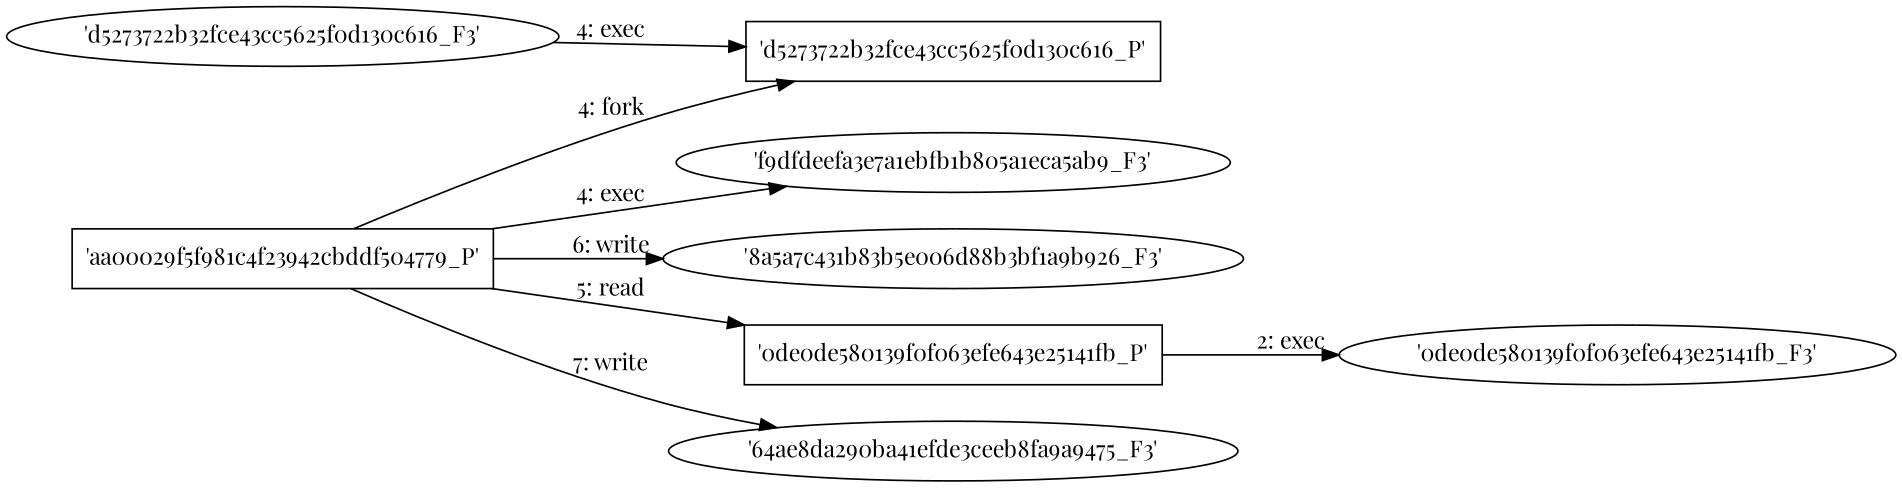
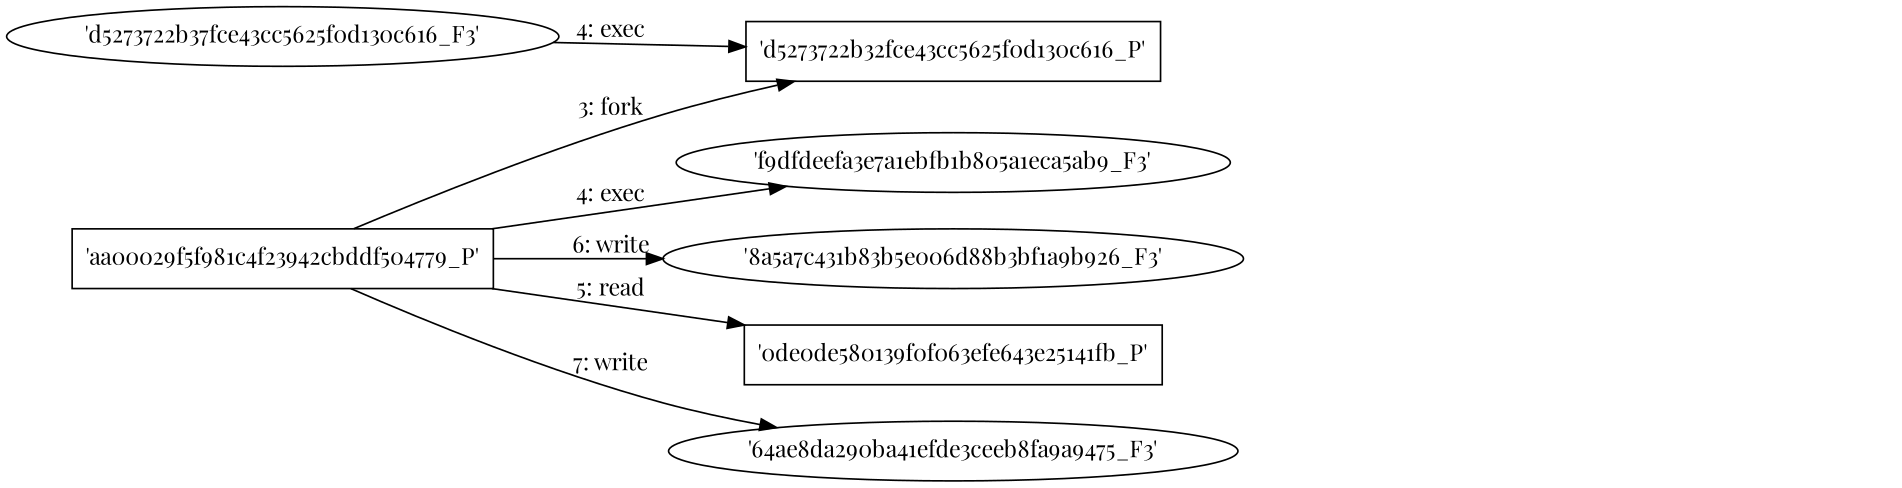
node "'d5273722b32fce43cc5625f0d130c616_F3'": label "'d5273722b32fce43cc5625f0d130c616_F3'" -> "'d5273722b37fce43cc5625f0d130c616_F3'"
edge "'aa00029f5f981c4f23942cbddf504779_P'" -> "'d5273722b32fce43cc5625f0d130c616_P'": label "4: fork" -> "3: fork"
node "'0de0de580139f0f063efe643e25141fb_F3'": removed
